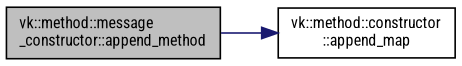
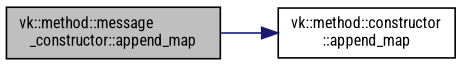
node "vk::method::message _constructor::append_method": label "vk::method::message _constructor::append_method" -> "vk::method::message _constructor::append_map"
